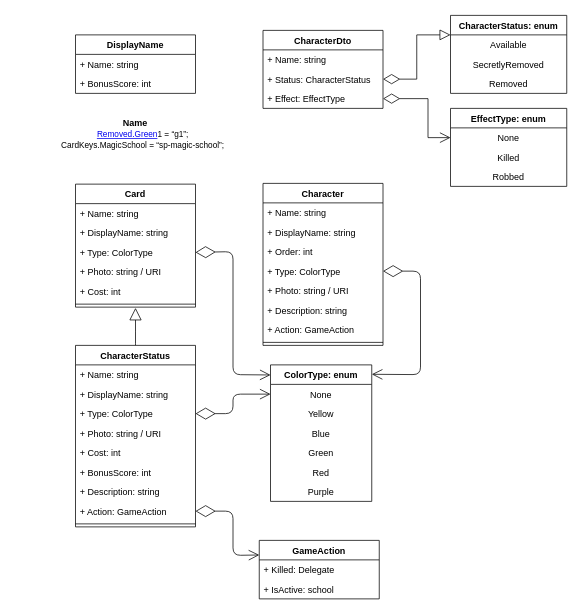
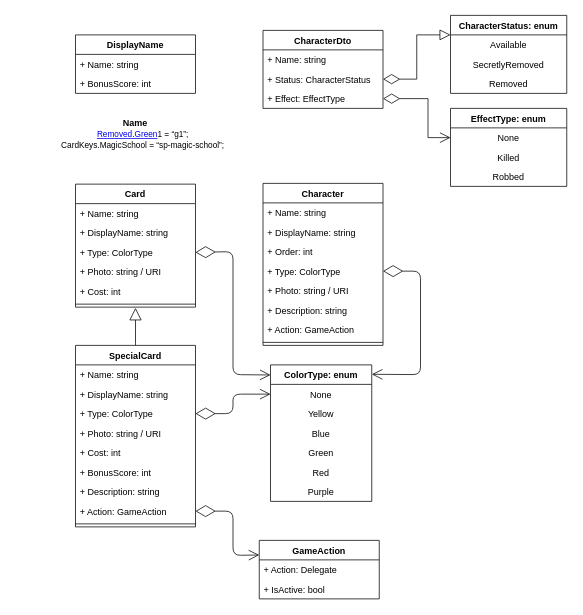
node "CharacterStatus": label "CharacterStatus" -> "SpecialCard"
node "+ Killed: Delegate": label "+ Killed: Delegate" -> "+ Action: Delegate"
node "+ IsActive: school": label "+ IsActive: school" -> "+ IsActive: bool"
